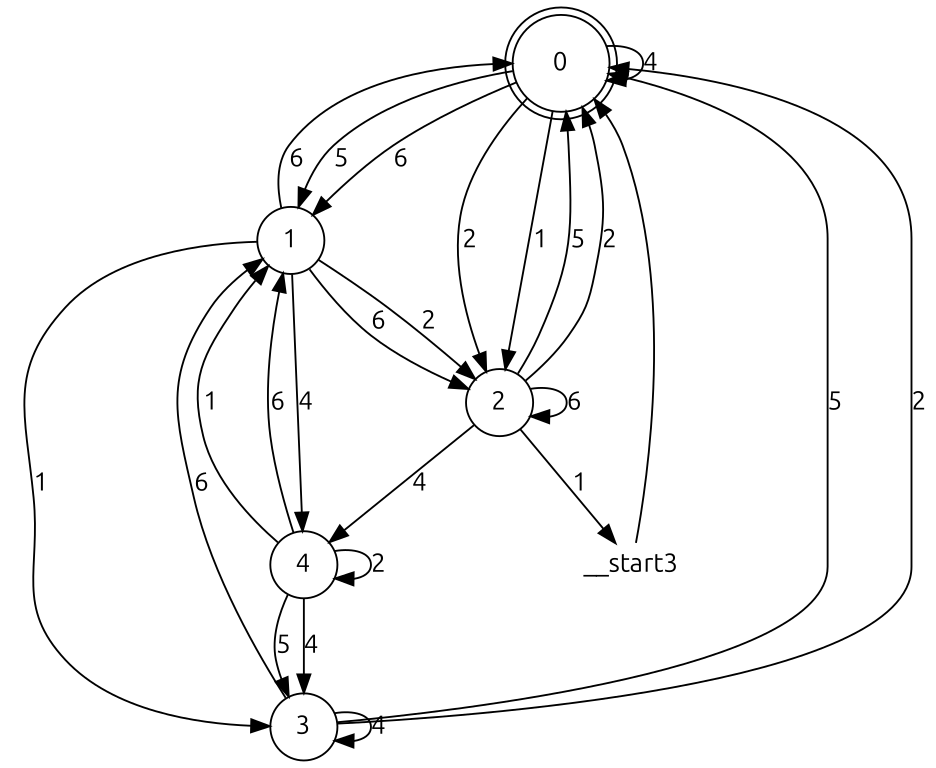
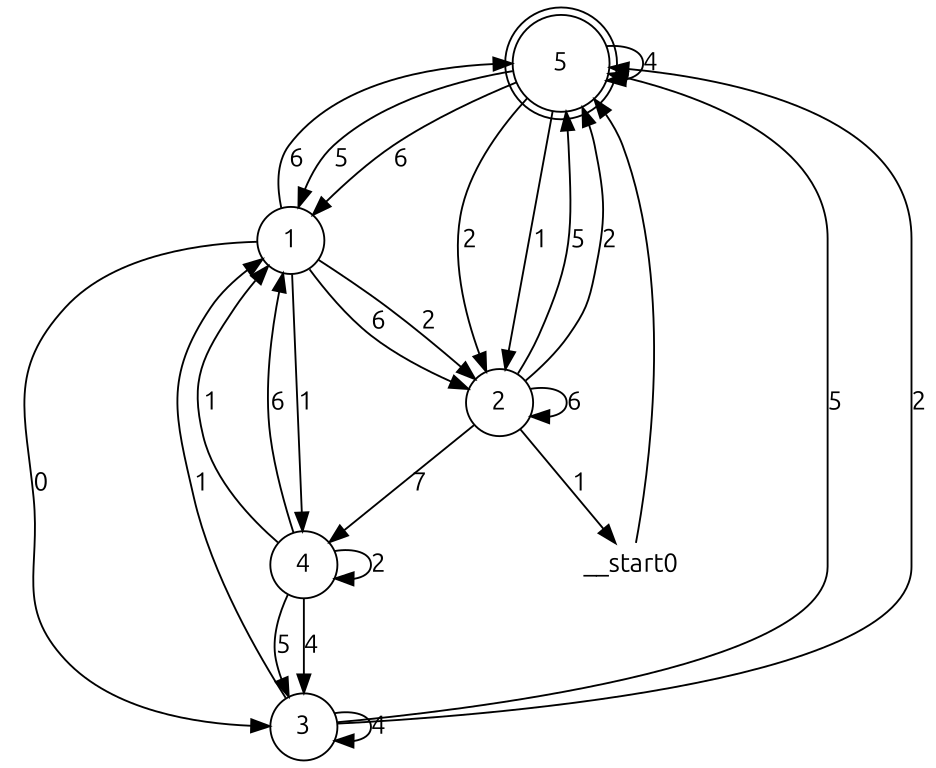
node "0": label "0" -> "5"
edge "1" -> "4": label "4" -> "1"
edge "1" -> "3": label "1" -> "0"
edge "3" -> "1": label "6" -> "1"
edge "2" -> "4": label "4" -> "7"
node "__start3": label "__start3" -> "__start0"
